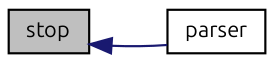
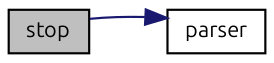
edge "parser" -> "stop": reversed
